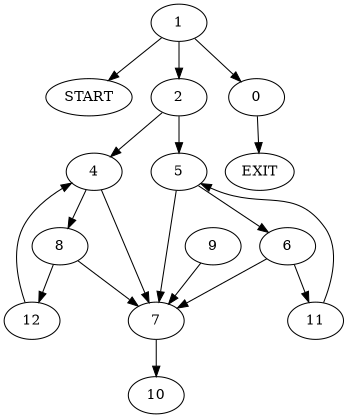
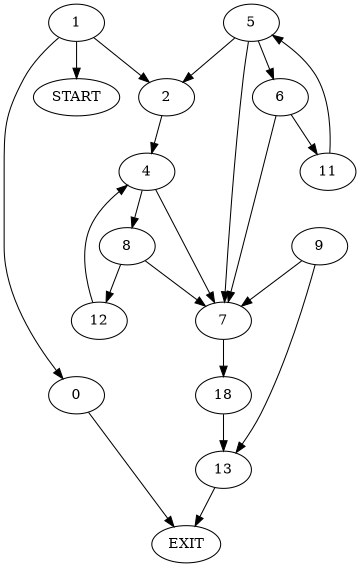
edge "2" -> "5": reversed
node "10": label "10" -> "18"
node "13": added
